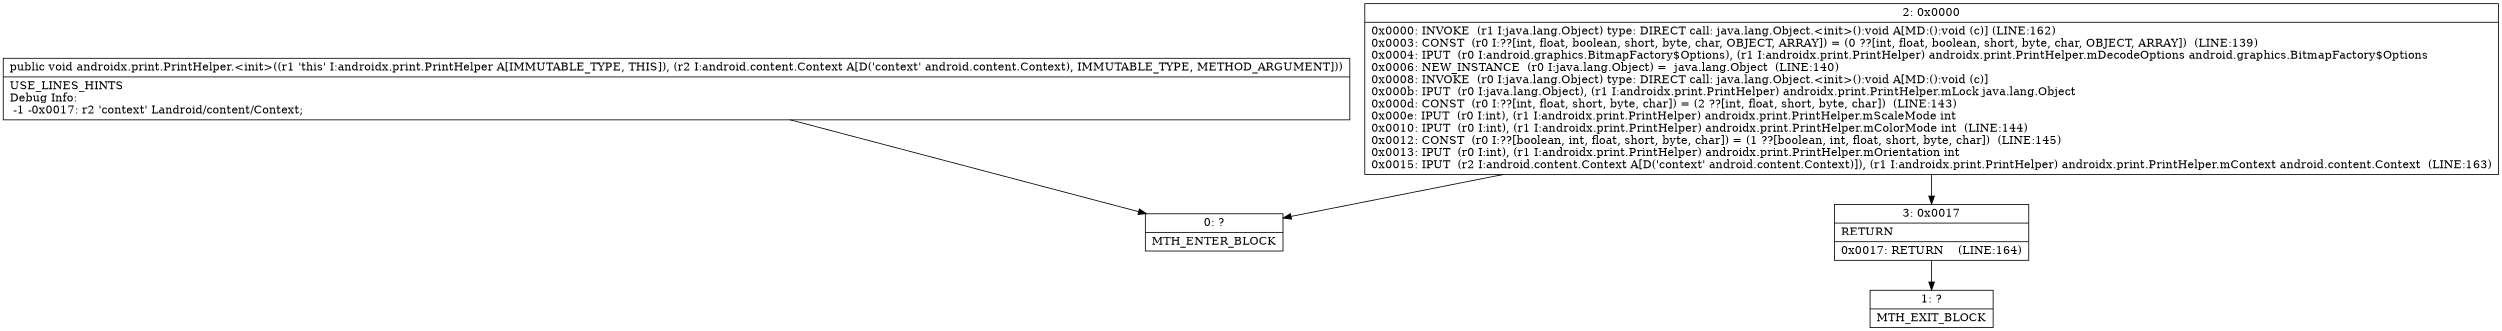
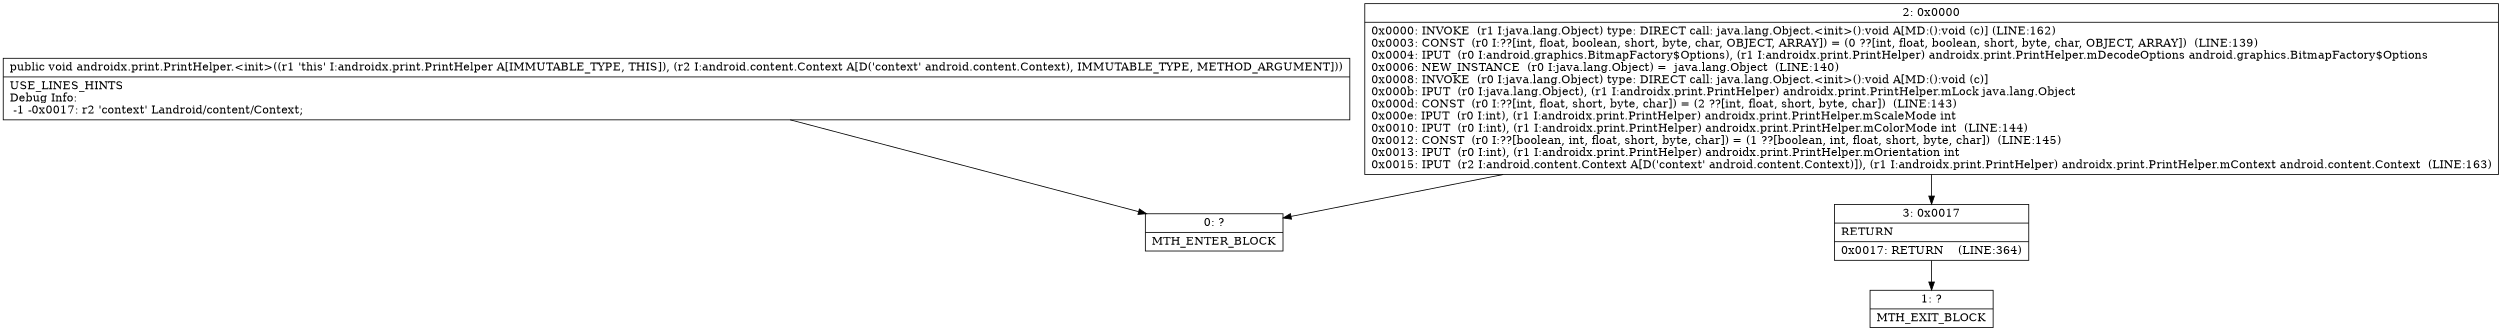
node "3: 0x0017": text "0x0017: RETURN    (LINE:164)" -> "0x0017: RETURN    (LINE:364)"
